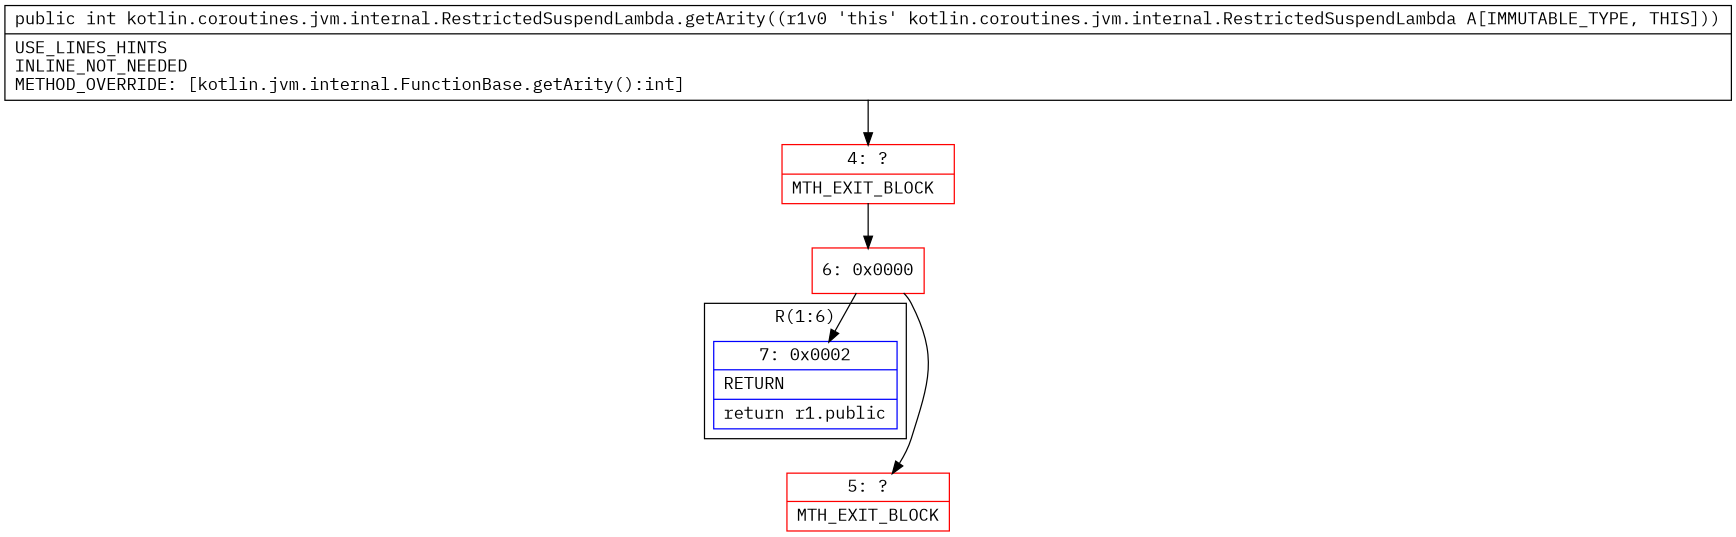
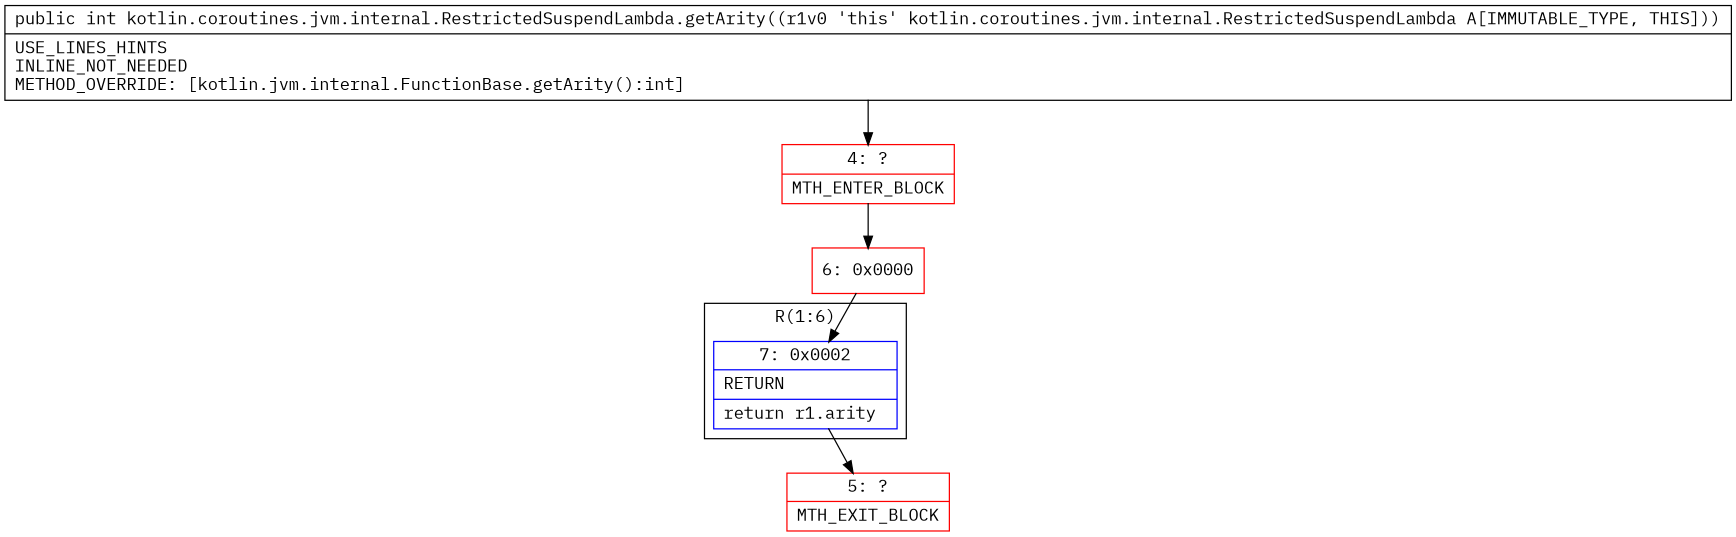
node "4: ?": text "MTH_EXIT_BLOCK" -> "MTH_ENTER_BLOCK"
edge "6: 0x0000" -> "5: ?": now "7: 0x0002" -> "5: ?"
node "7: 0x0002": text "return r1.public" -> "return r1.arity"
